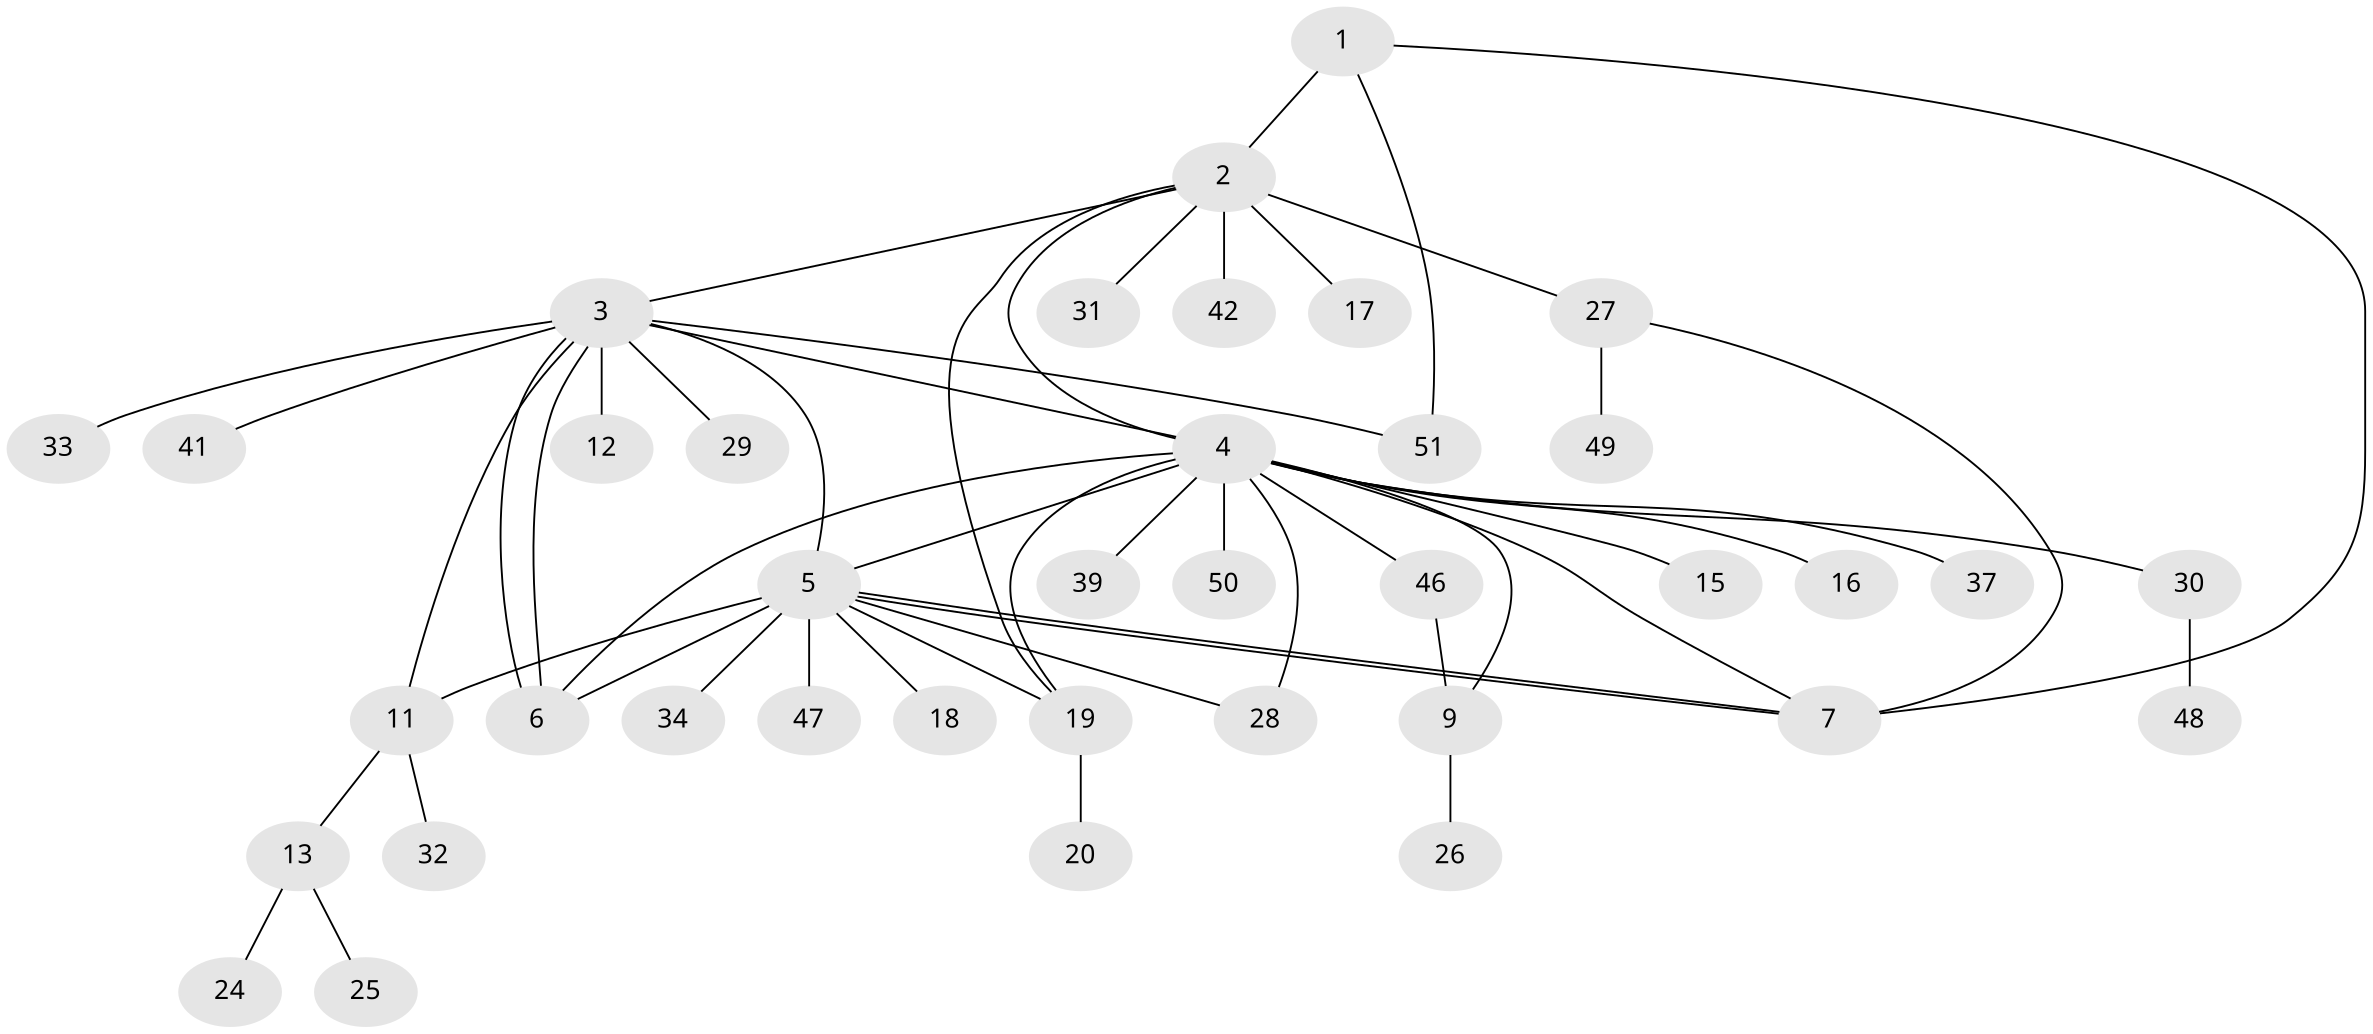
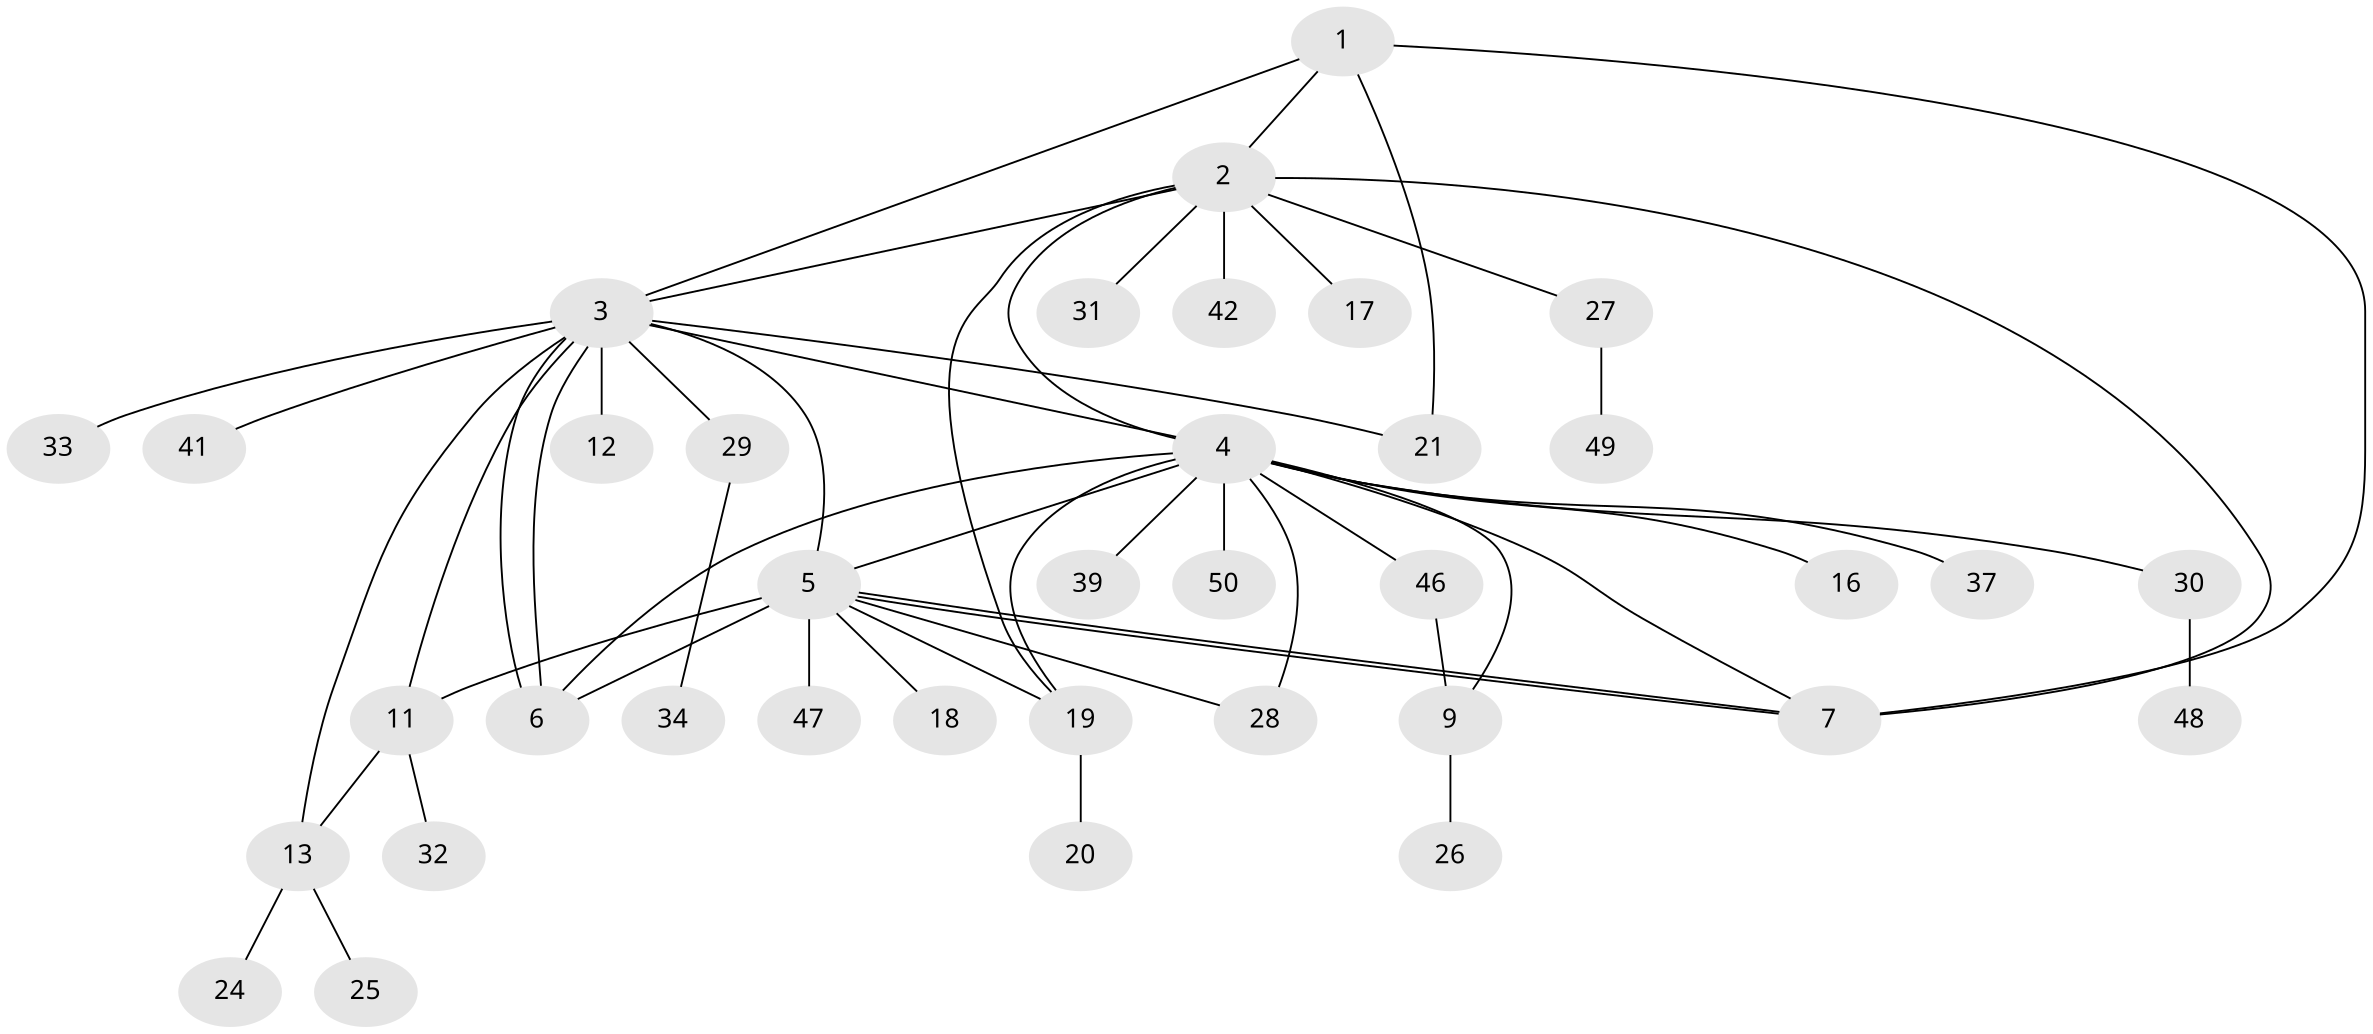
edge "1" -- "3": added
node "51": label "51" -> "21"
edge "27" -- "7": now "2" -- "7"
edge "3" -- "13": added
node "15": removed
edge "5" -- "34": now "29" -- "34"
